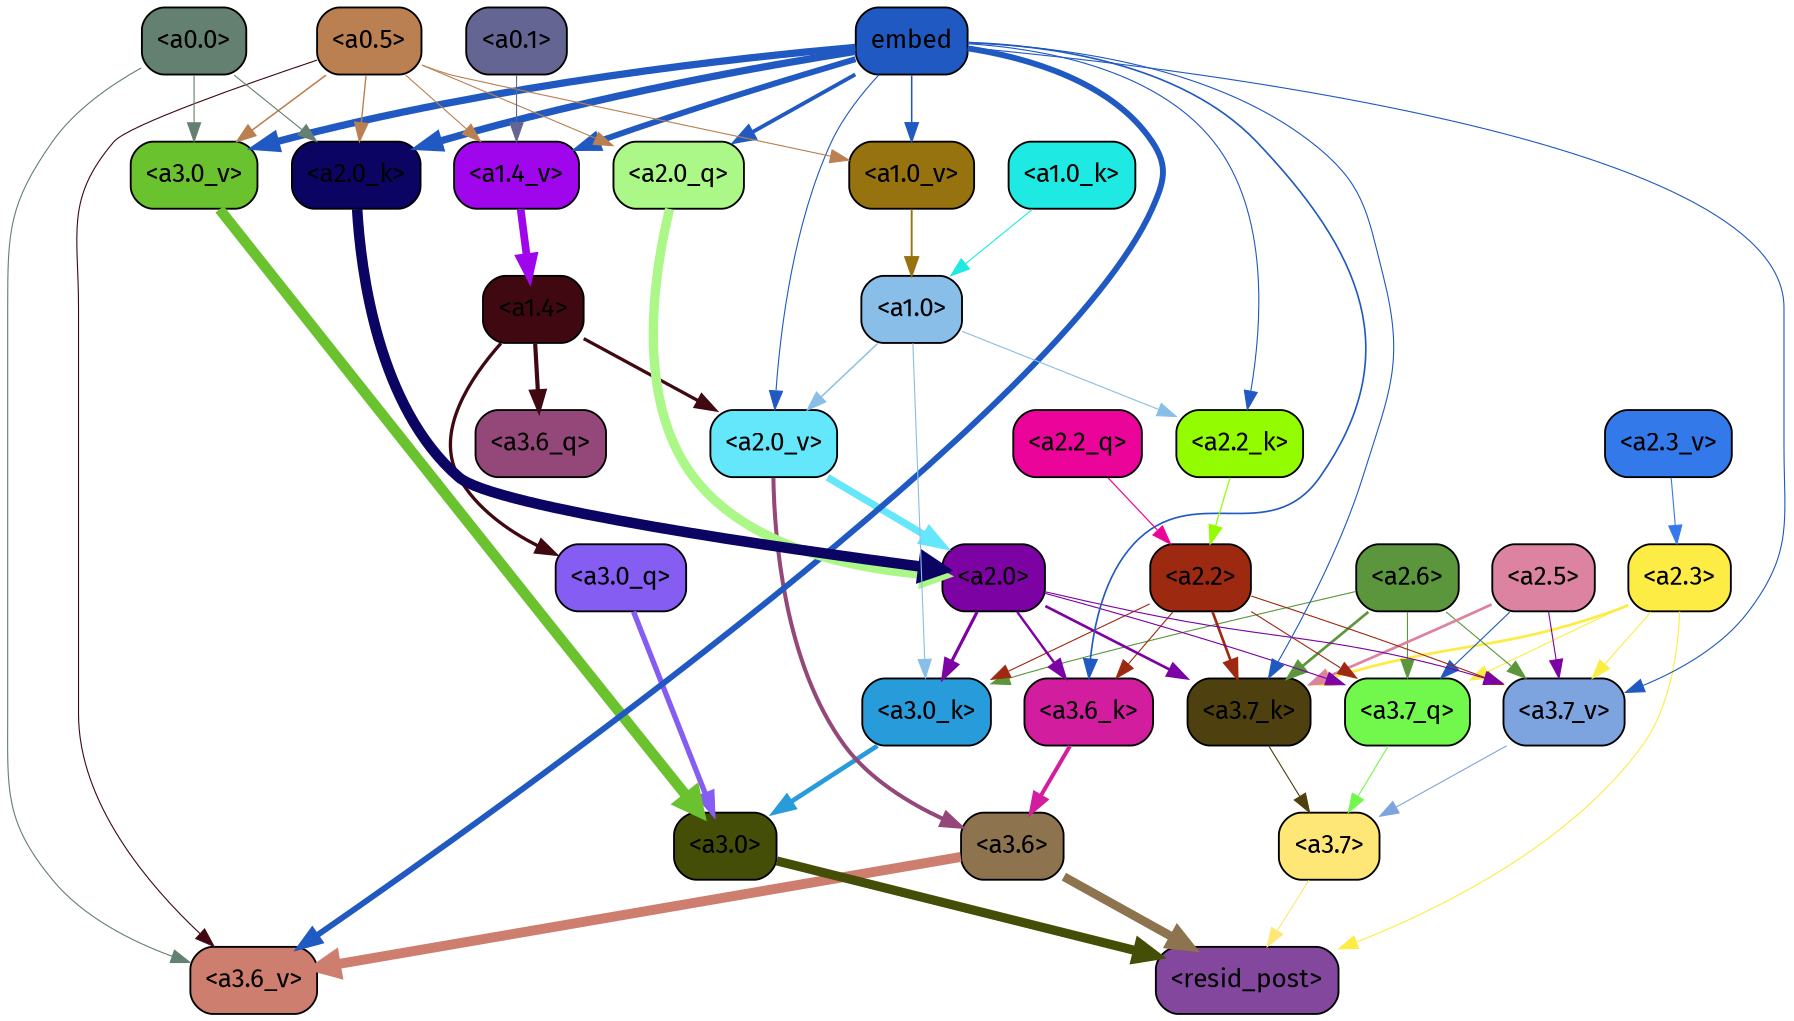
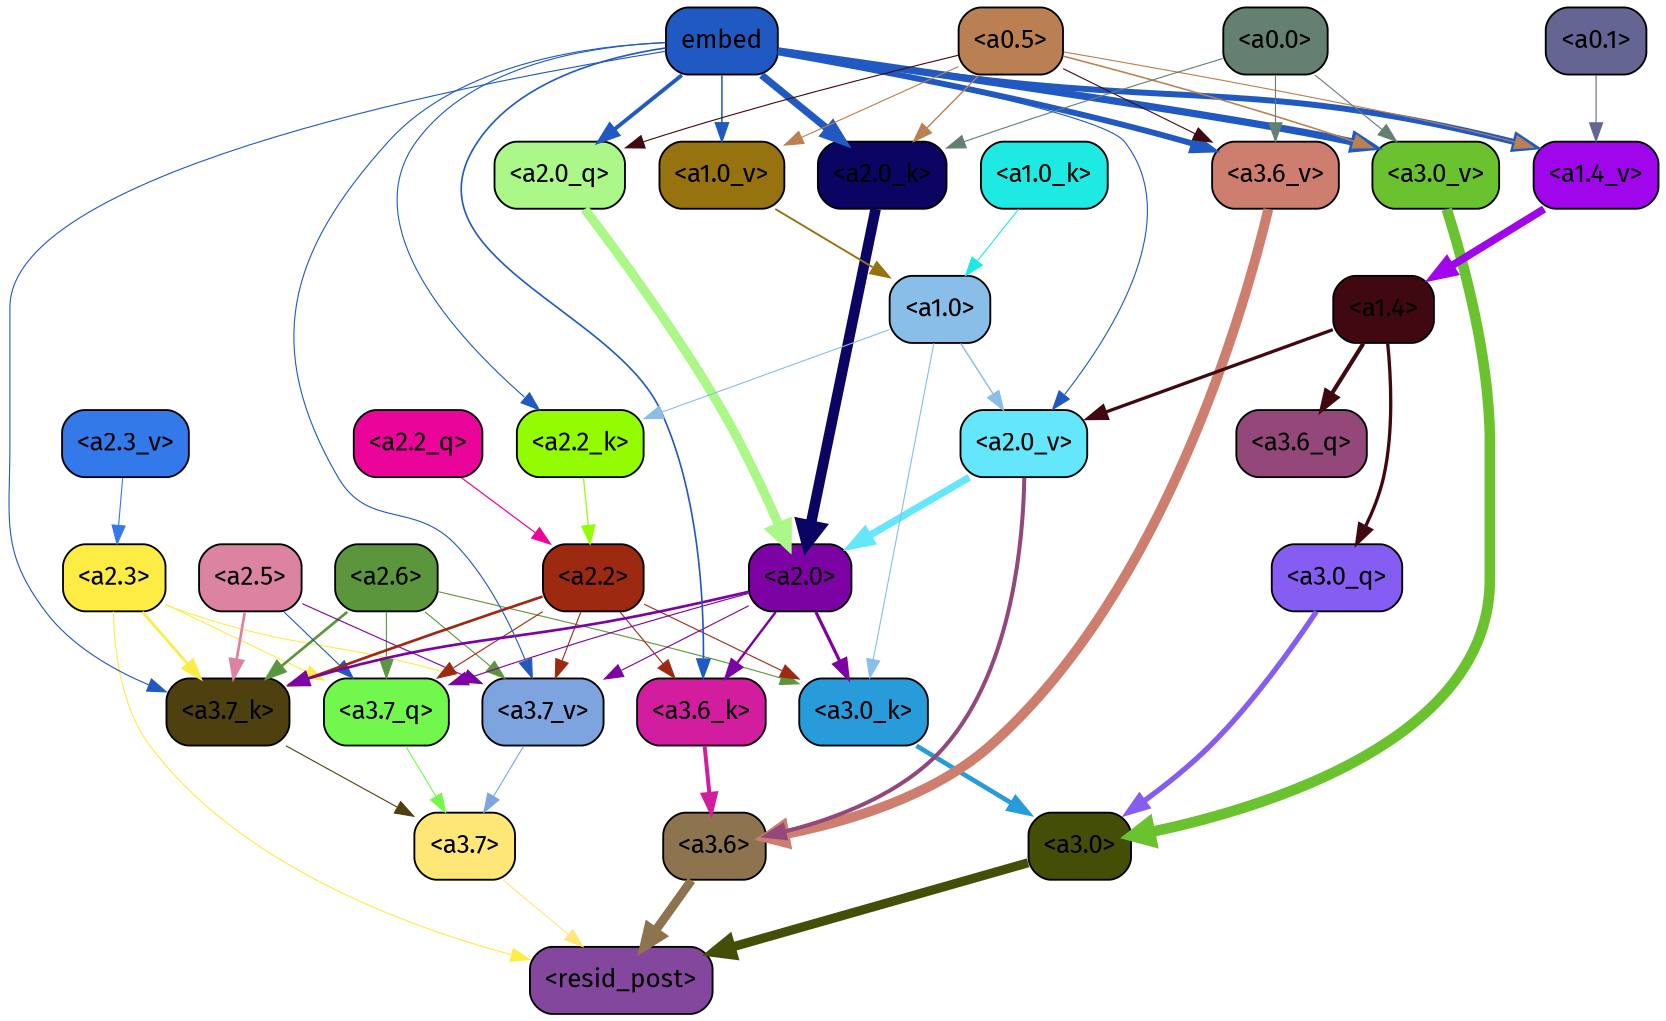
edge "<a0.5>" -> "<a2.0_q>": color #bb8051 -> #400911
edge "<a3.6>" -> "<a3.6_v>": reversed
